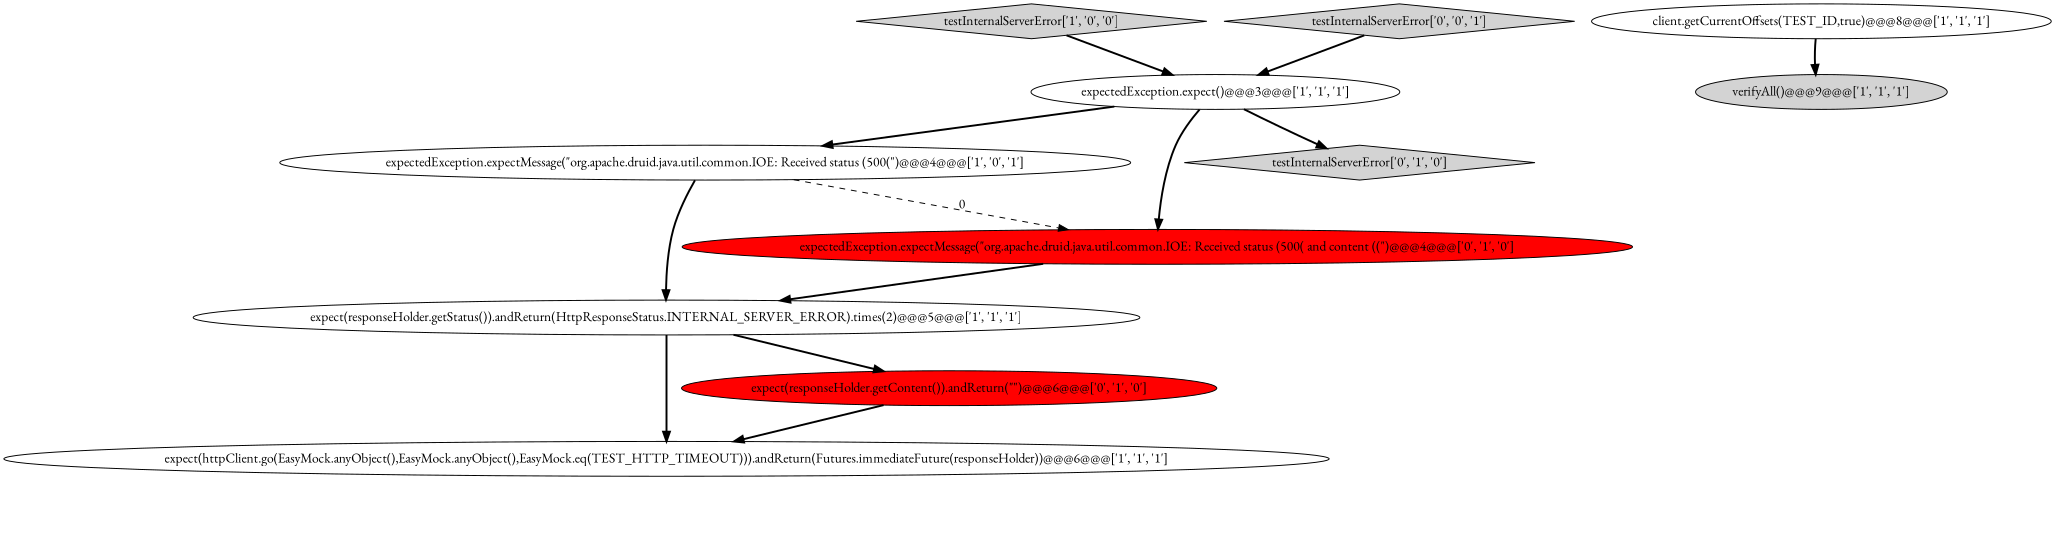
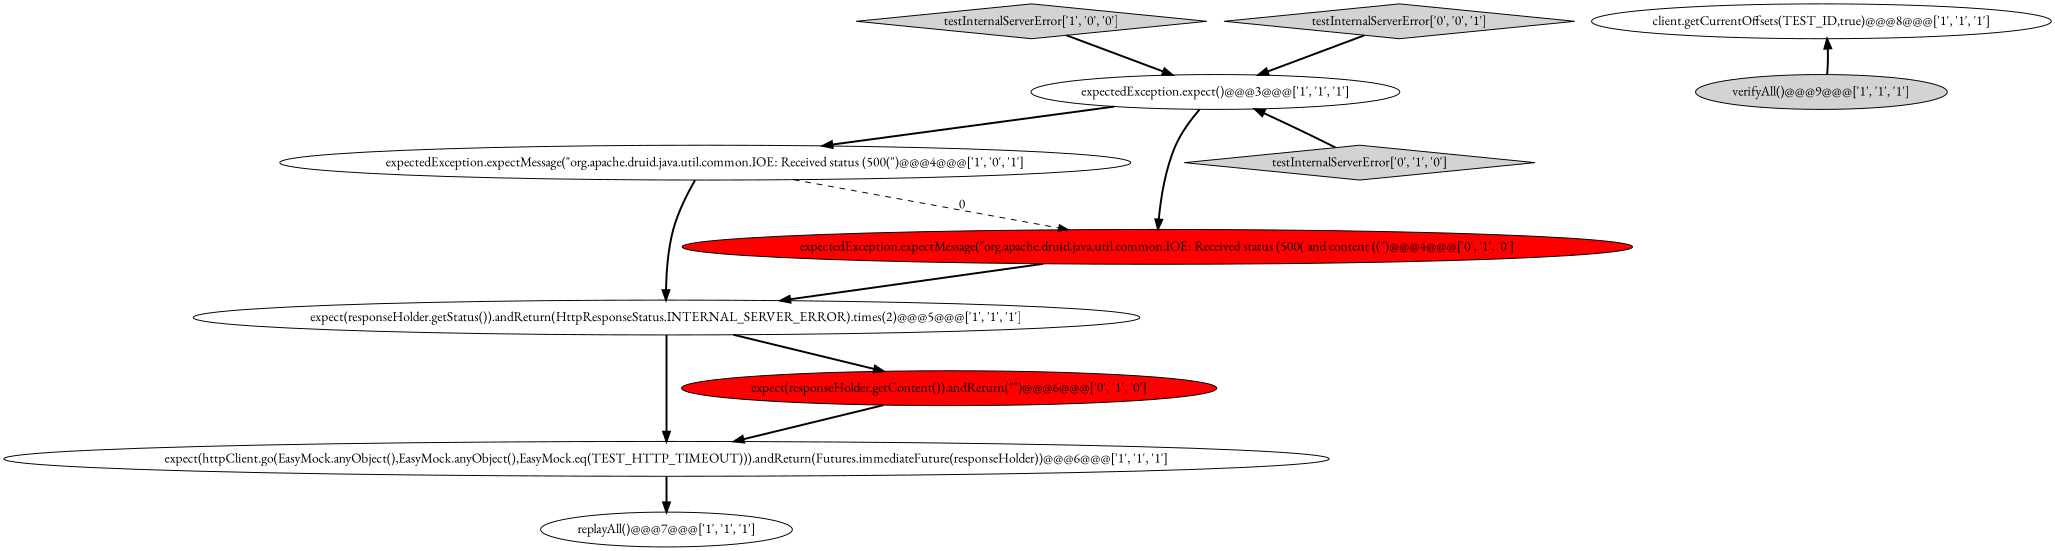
edge "client.getCurrentOffsets(TEST_ID,true)@@@8@@@['1', '1', '1']" -> "verifyAll()@@@9@@@['1', '1', '1']": reversed
edge "expectedException.expect()@@@3@@@['1', '1', '1']" -> "testInternalServerError['0', '1', '0']": reversed
node "replayAll()@@@7@@@['1', '1', '1']": added
